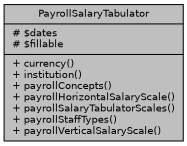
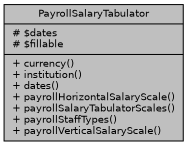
node "PayrollSalaryTabulator": text "+ payrollConcepts()" -> "+ dates()"
